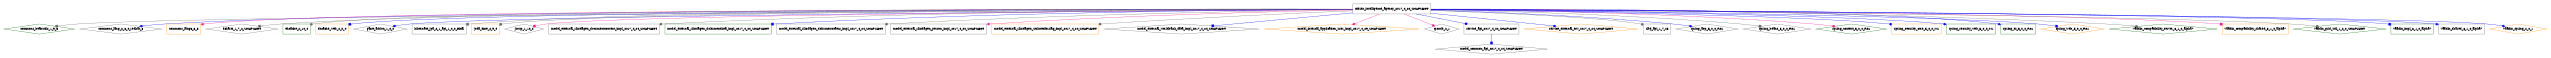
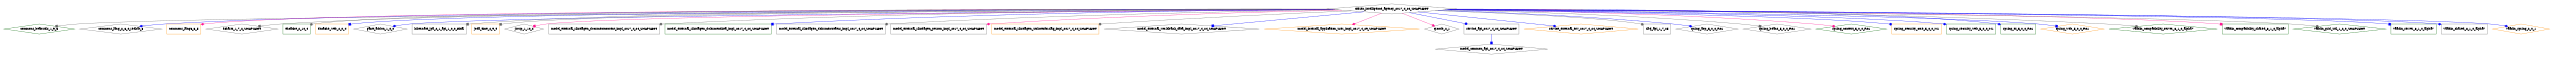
node "citizen_intelligence_agency_2017_4_24_SNAPSHOT": shape box -> diamond
node "vaadin_compatibility_shared_8_1_0_alpha7": color darkorange -> darkgreen
node "vaadin_impl_8_1_0_alpha7": label "vaadin_impl_8_1_0_alpha7" -> "vaadin_server_8_1_0_alpha7"
